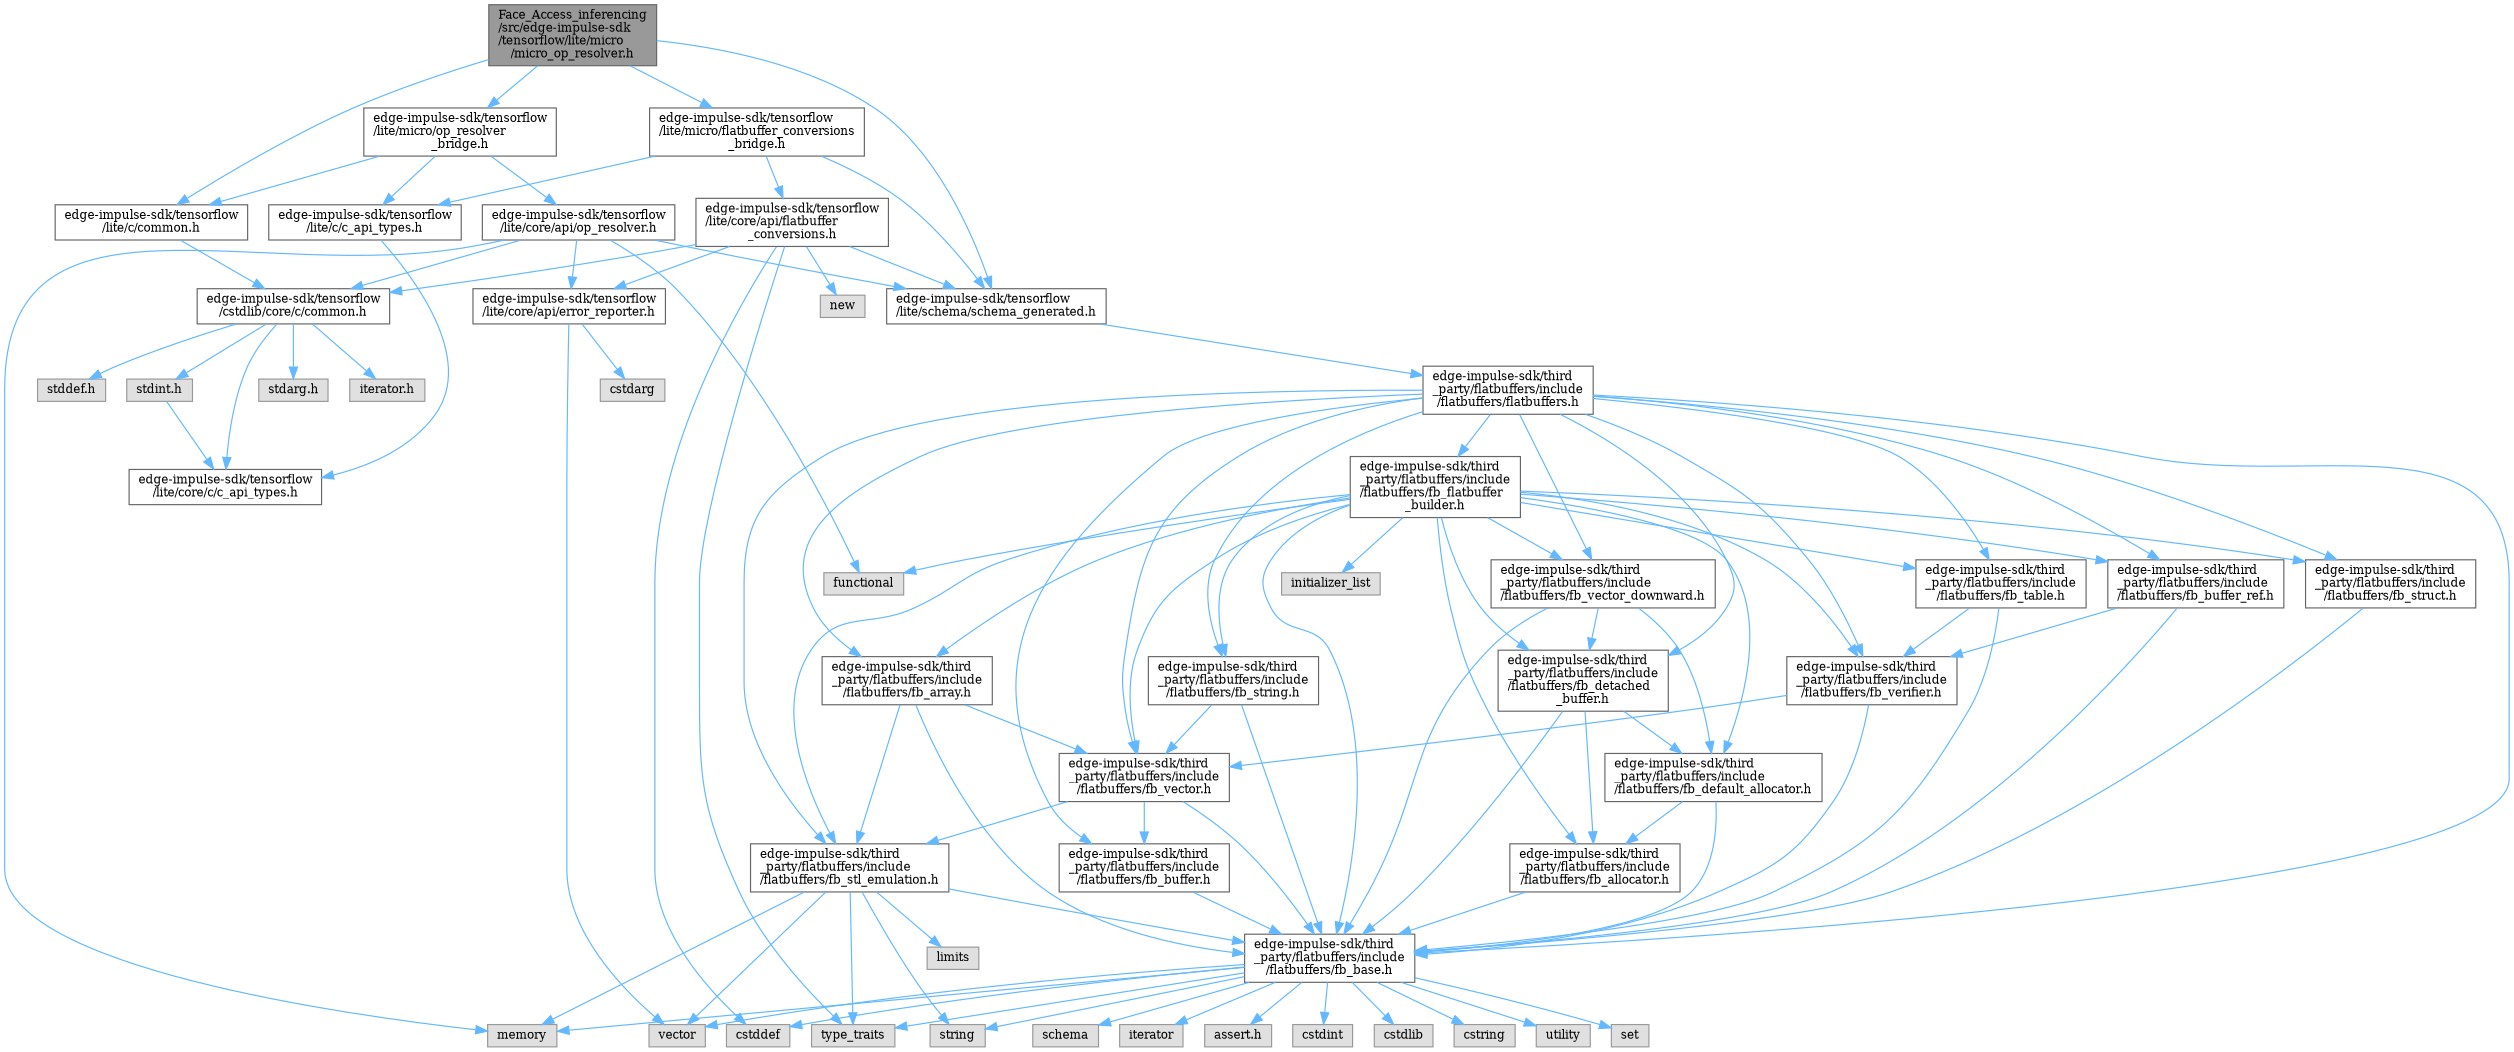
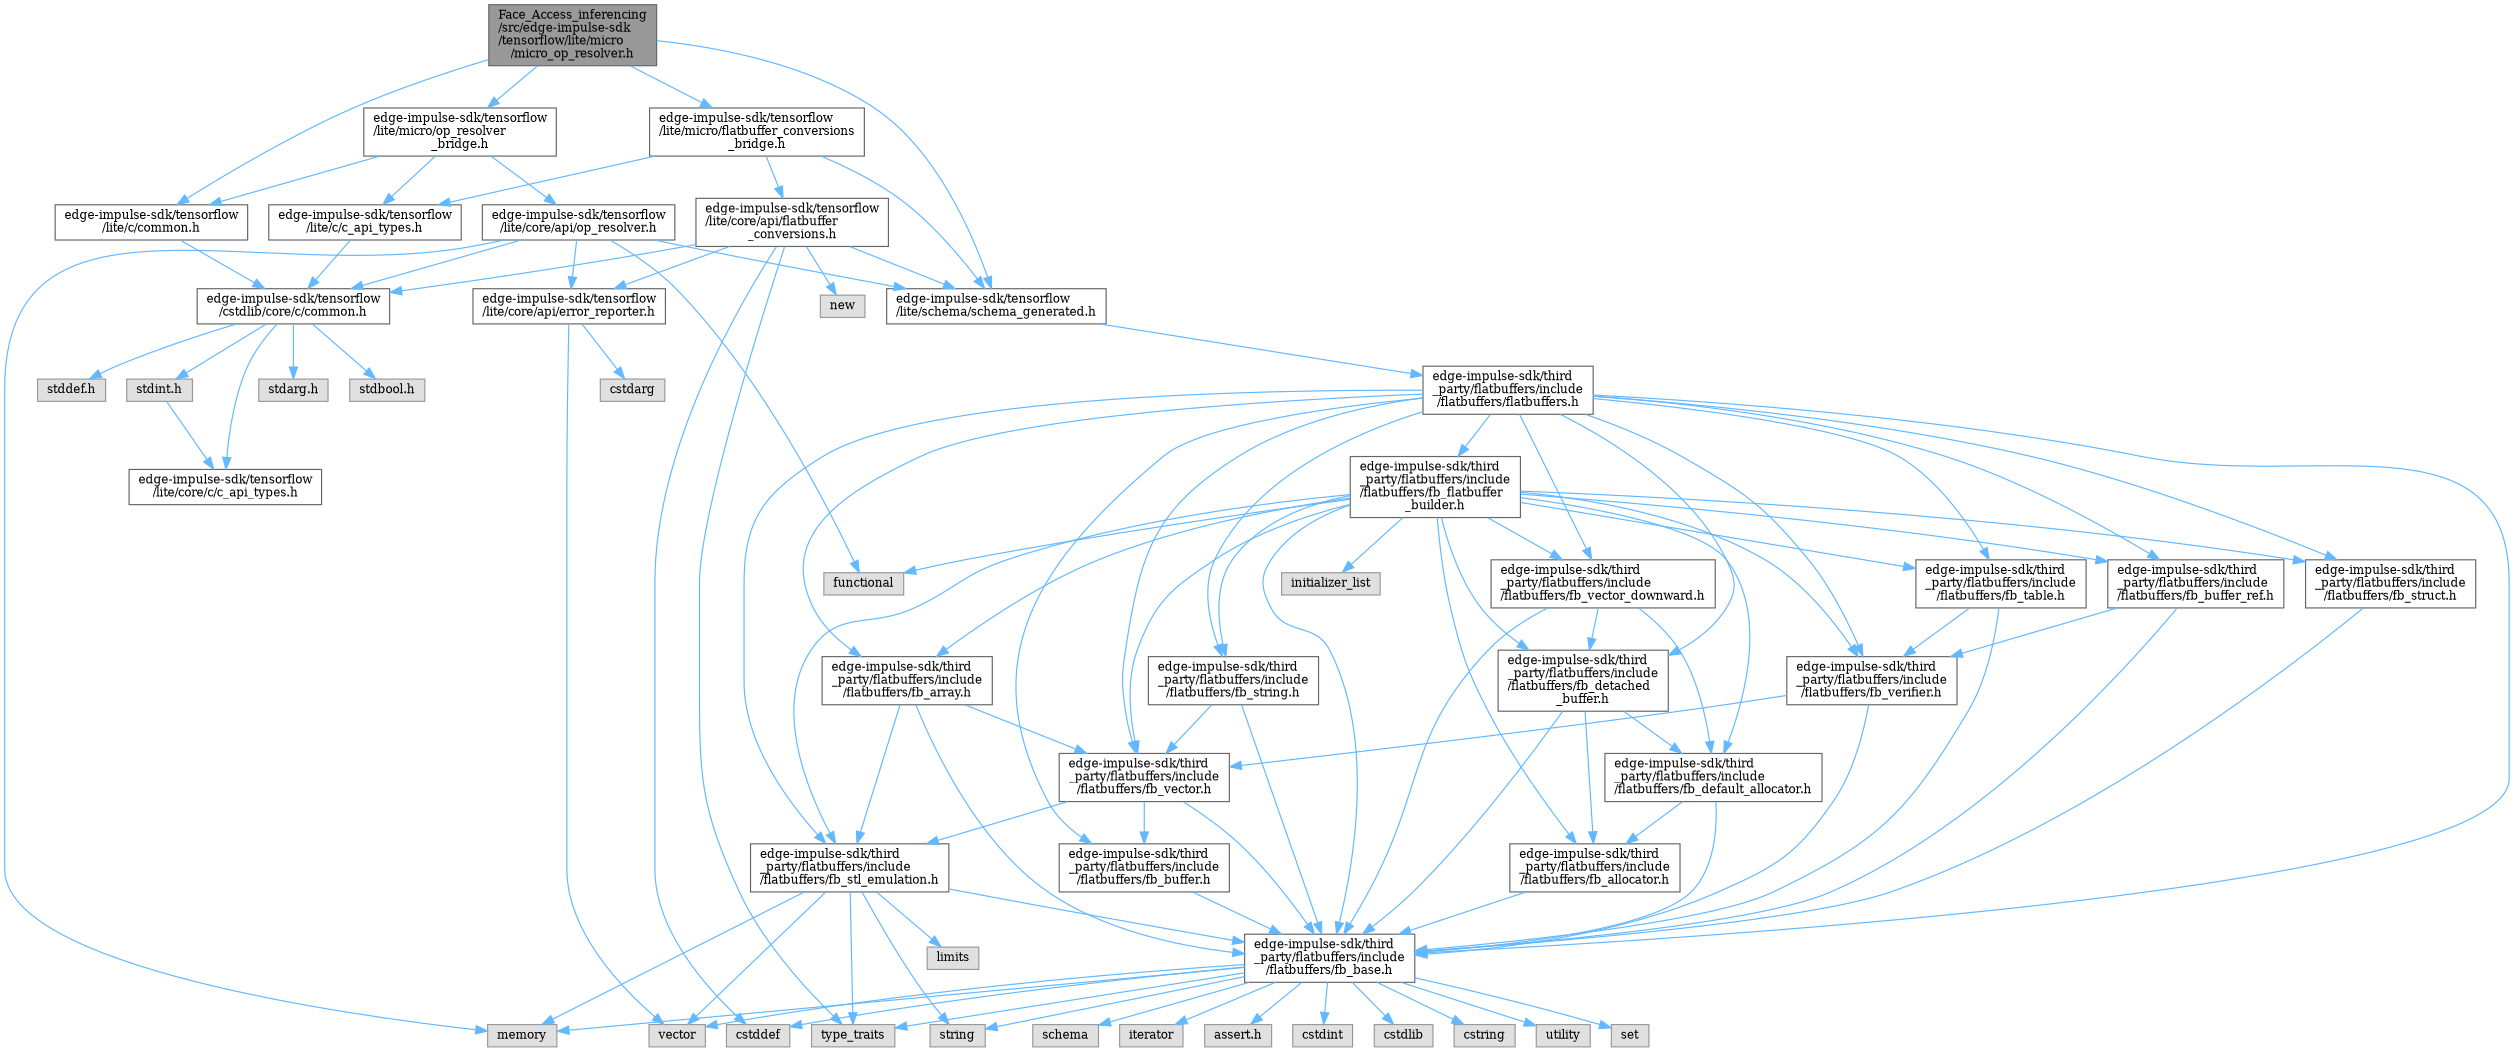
edge "edge-impulse-sdk/tensorflow /lite/c/c_api_types.h" -> "edge-impulse-sdk/tensorflow /lite/core/c/c_api_types.h": now "edge-impulse-sdk/tensorflow /lite/c/c_api_types.h" -> "edge-impulse-sdk/tensorflow /cstdlib/core/c/common.h"
node "iterator.h": label "iterator.h" -> "stdbool.h"
